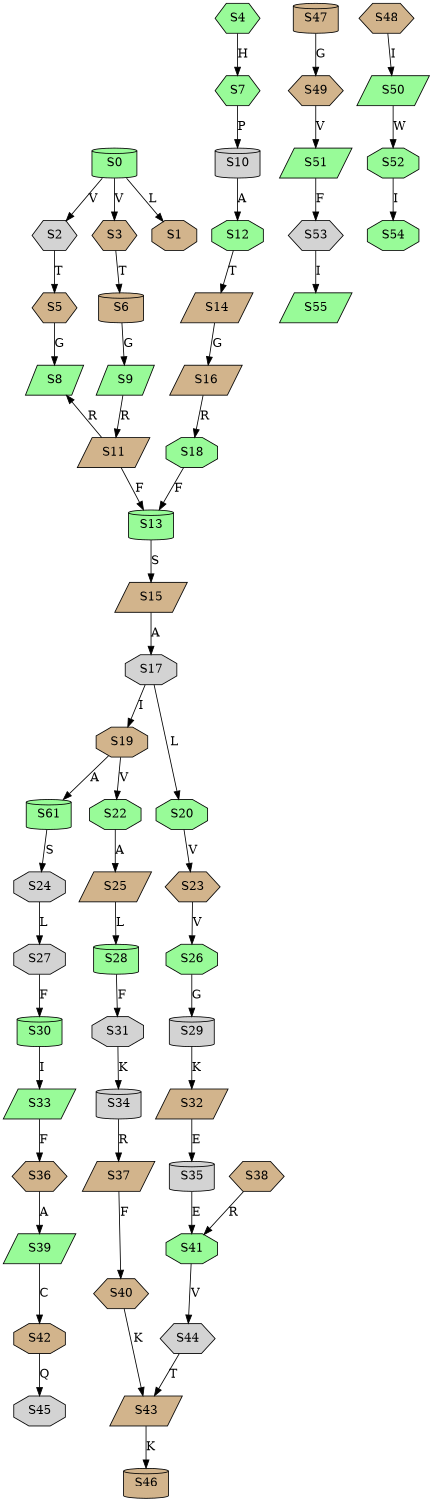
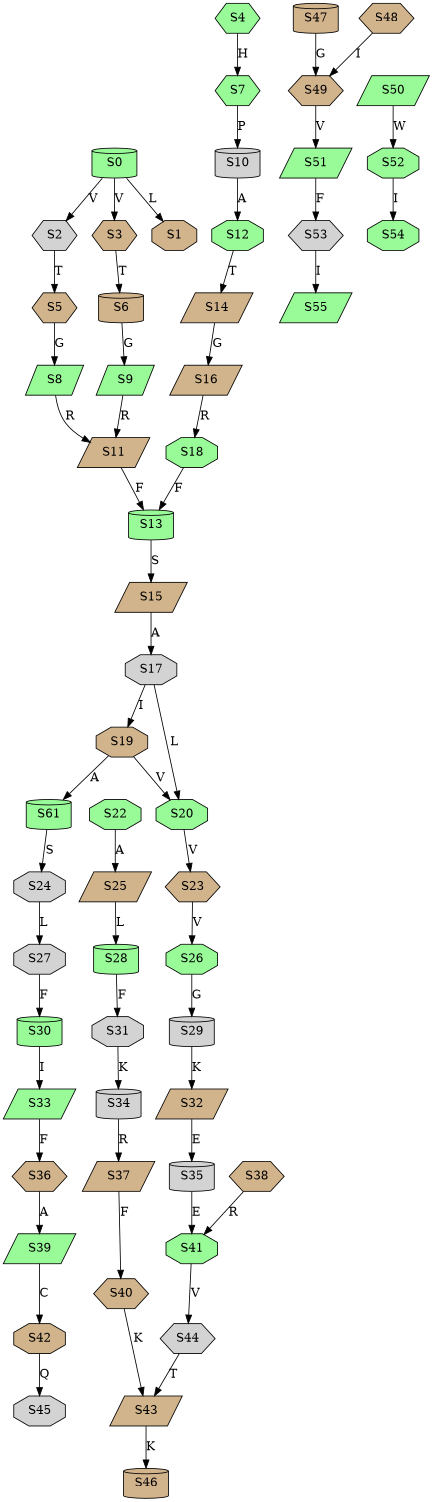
edge "S48" -> "S50": now "S48" -> "S49"
edge "S11" -> "S8": reversed
edge "S19" -> "S22": now "S19" -> "S20"
